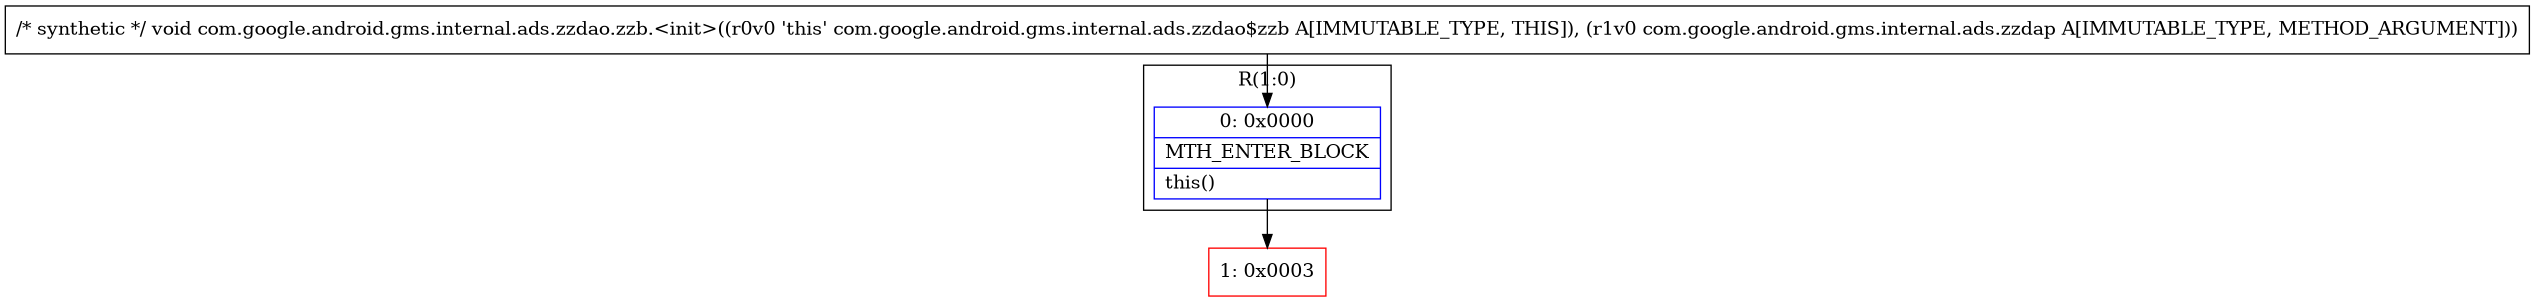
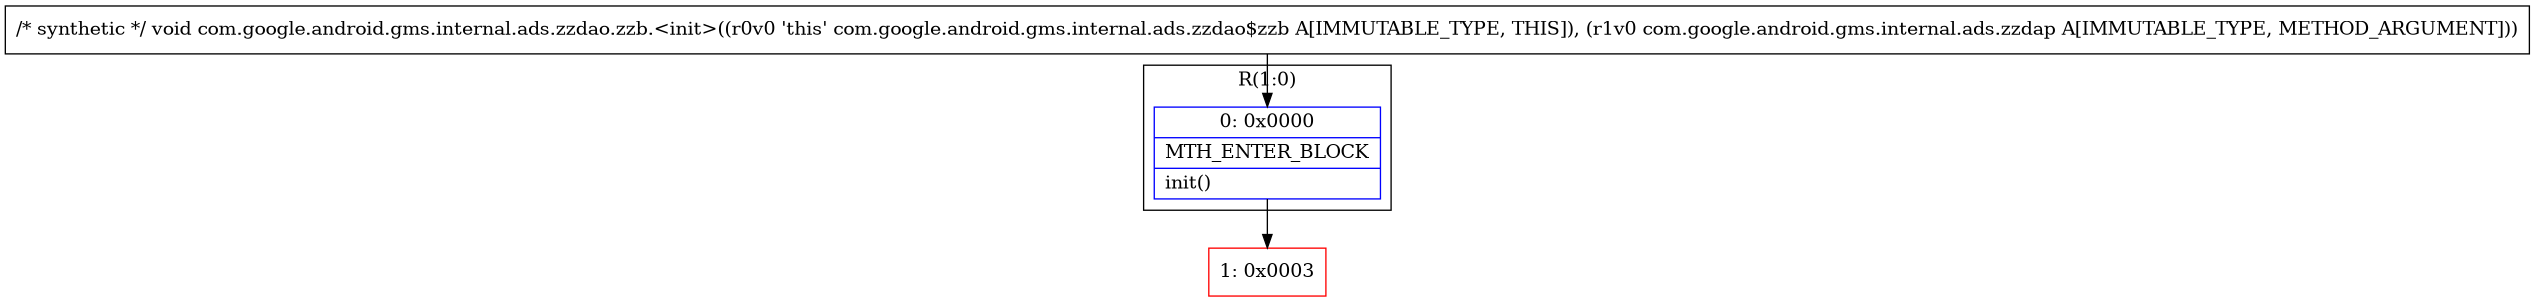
node "0: 0x0000": text "this()" -> "init()"
